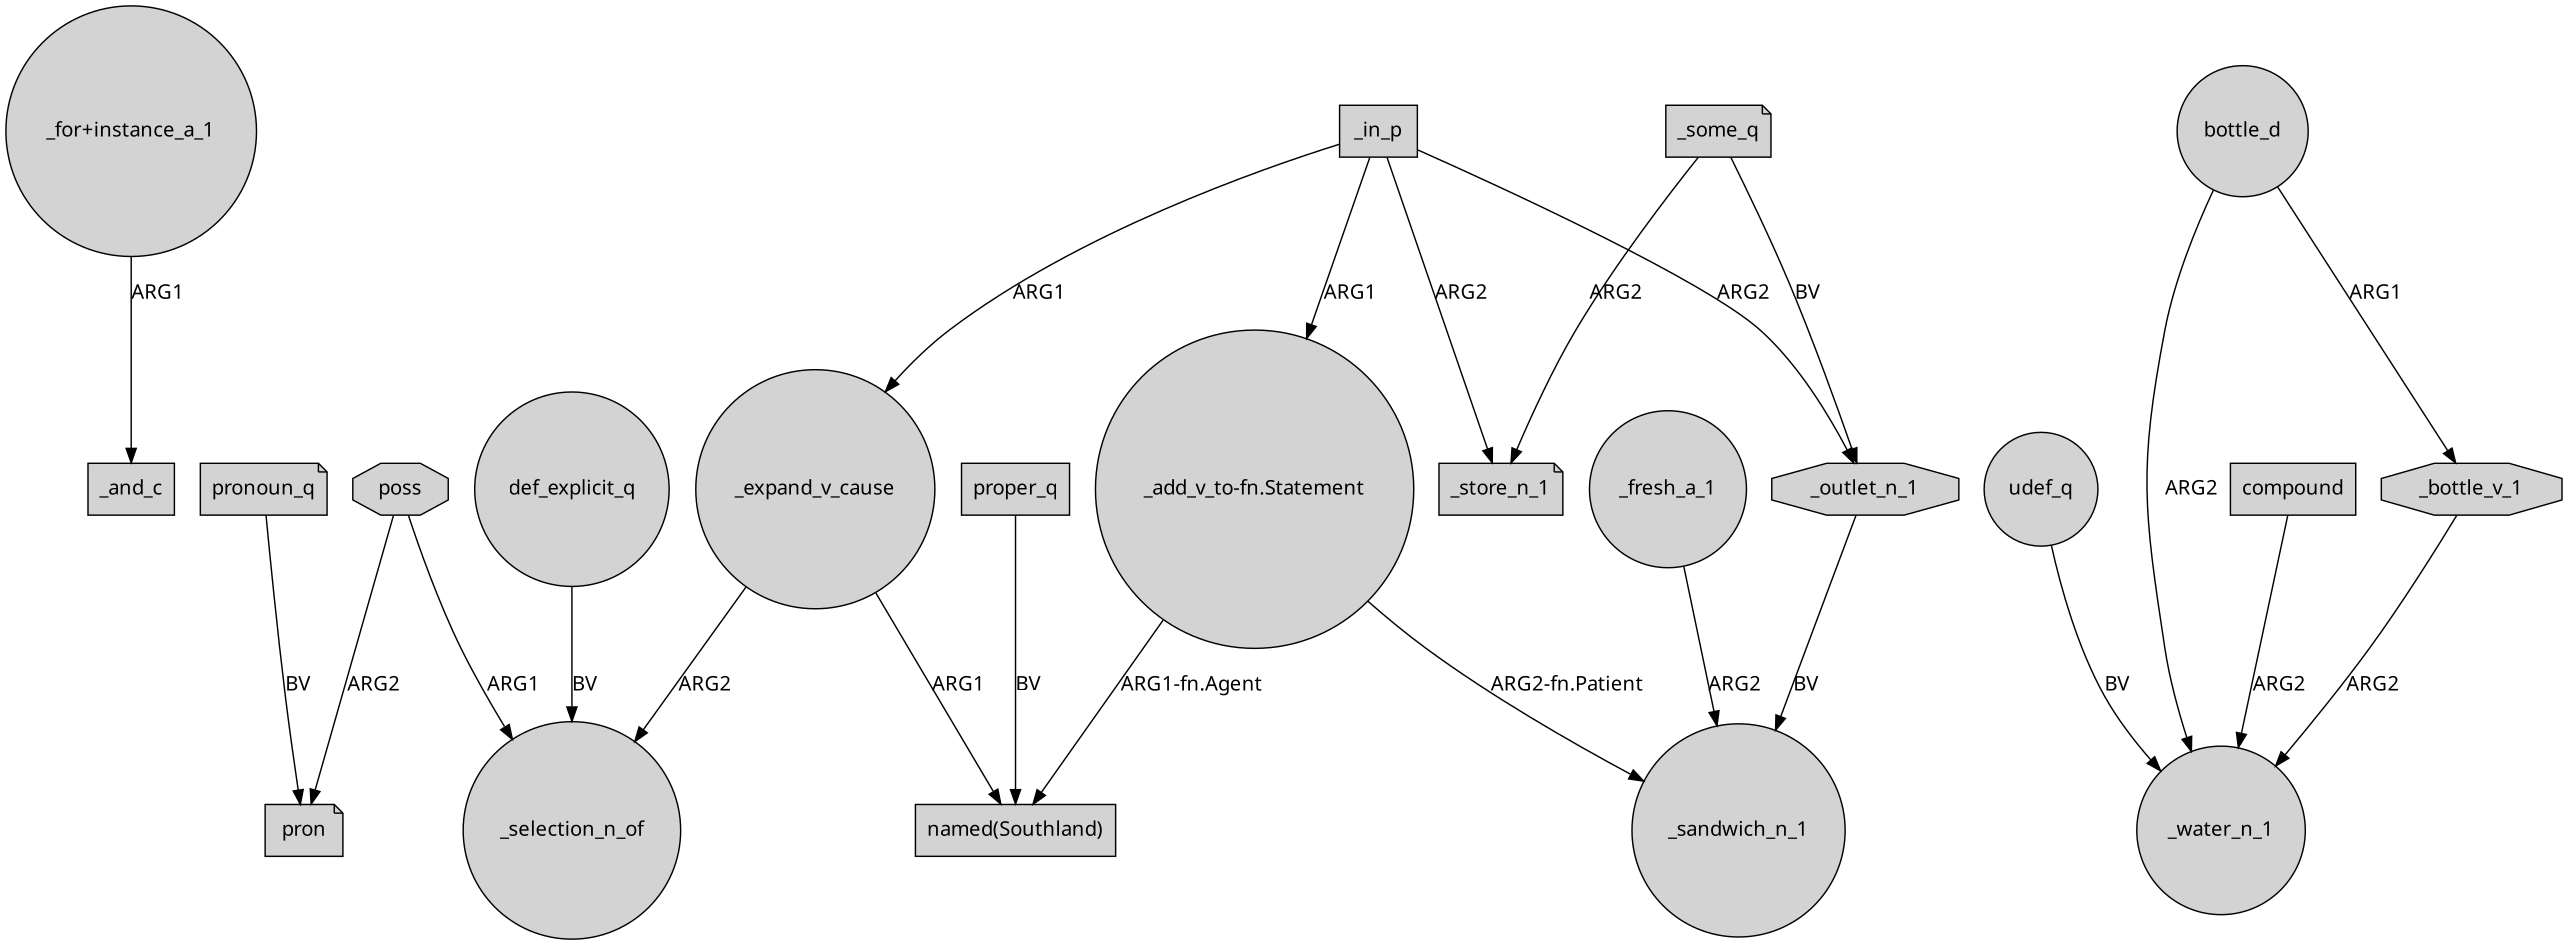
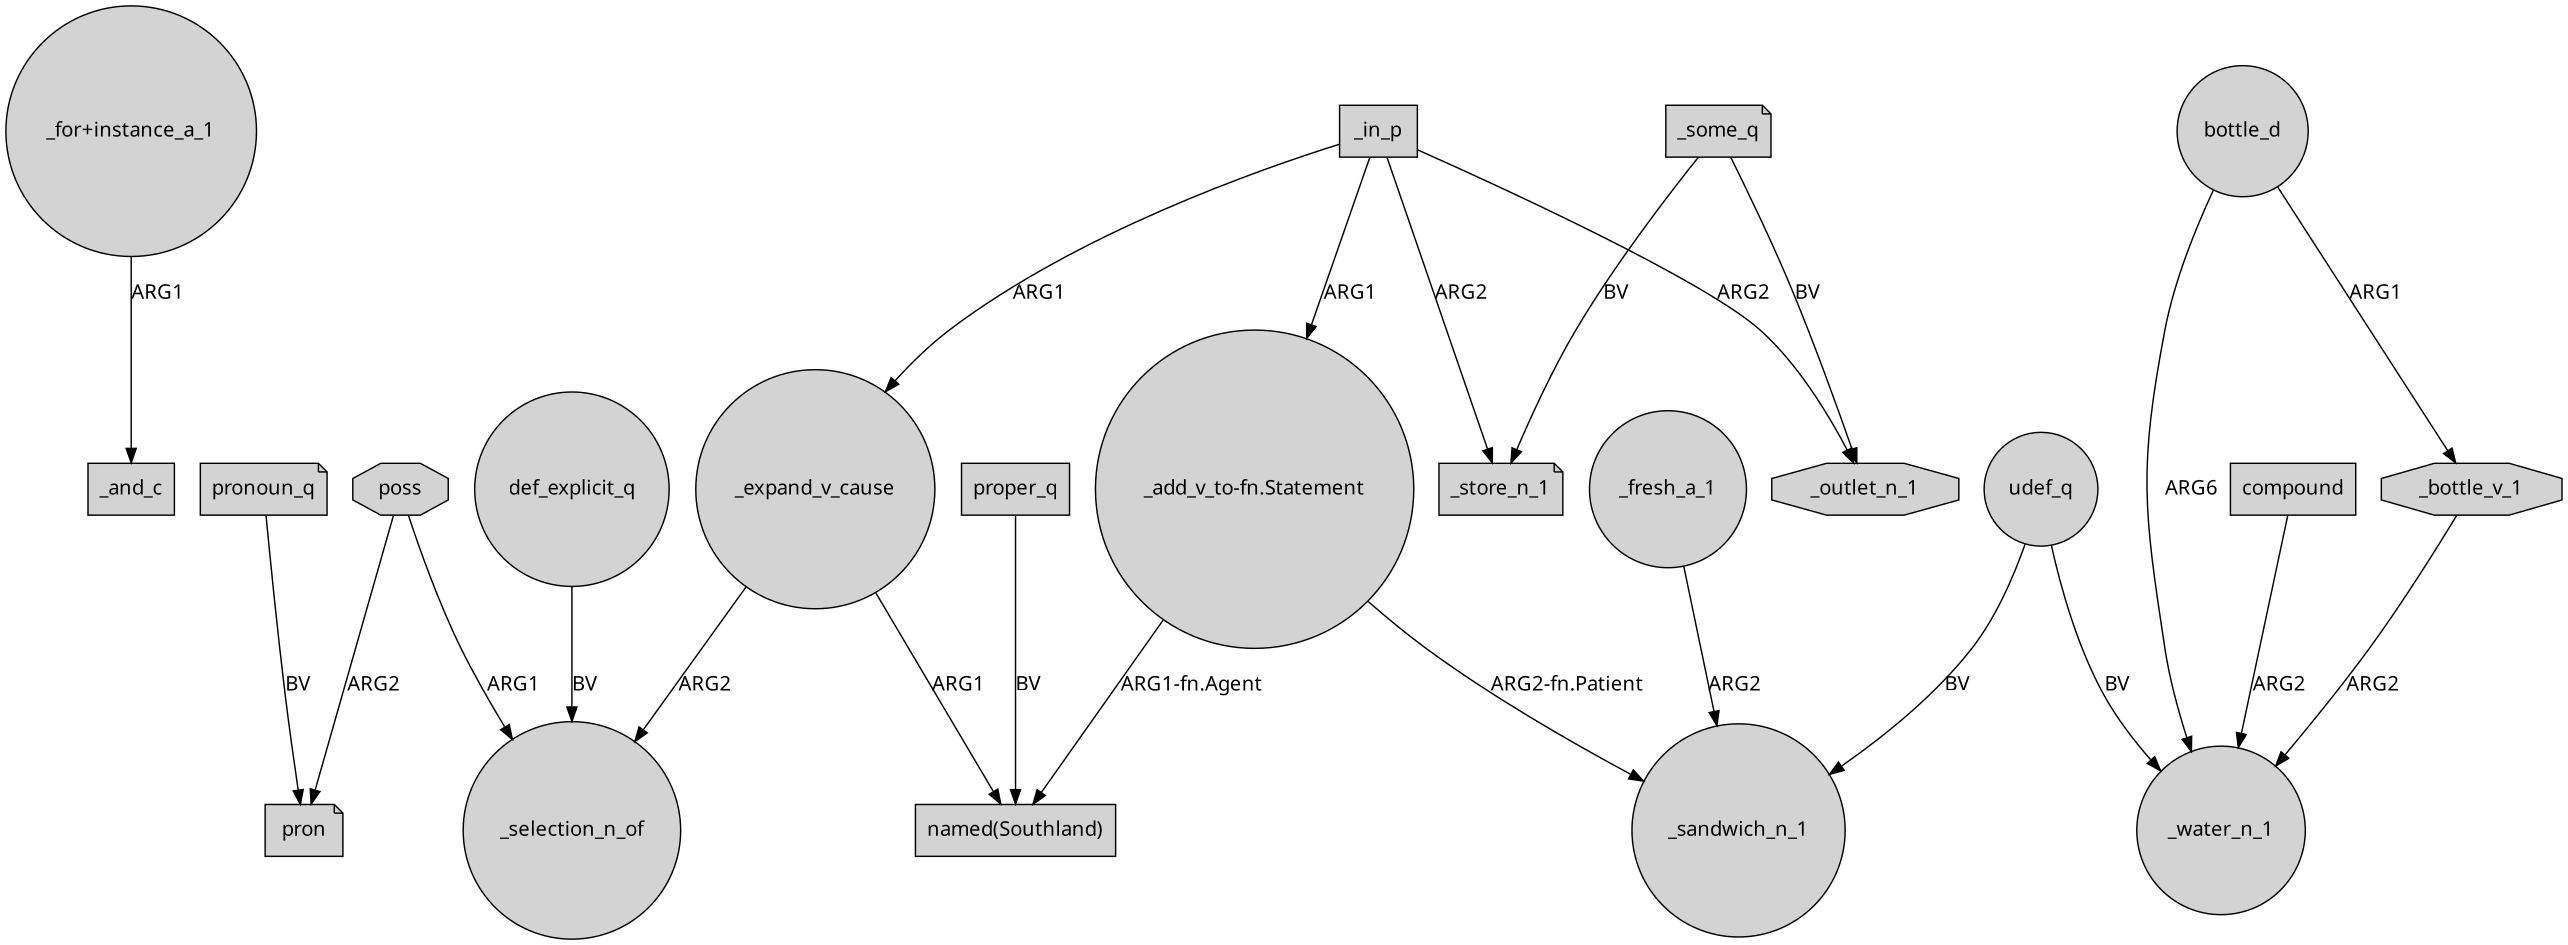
edge "_some_q" -> "_store_n_1": label "ARG2" -> "BV"
edge "bottle_d" -> "_water_n_1": label "ARG2" -> "ARG6"
edge "_outlet_n_1" -> "_sandwich_n_1": now "udef_q" -> "_sandwich_n_1"
